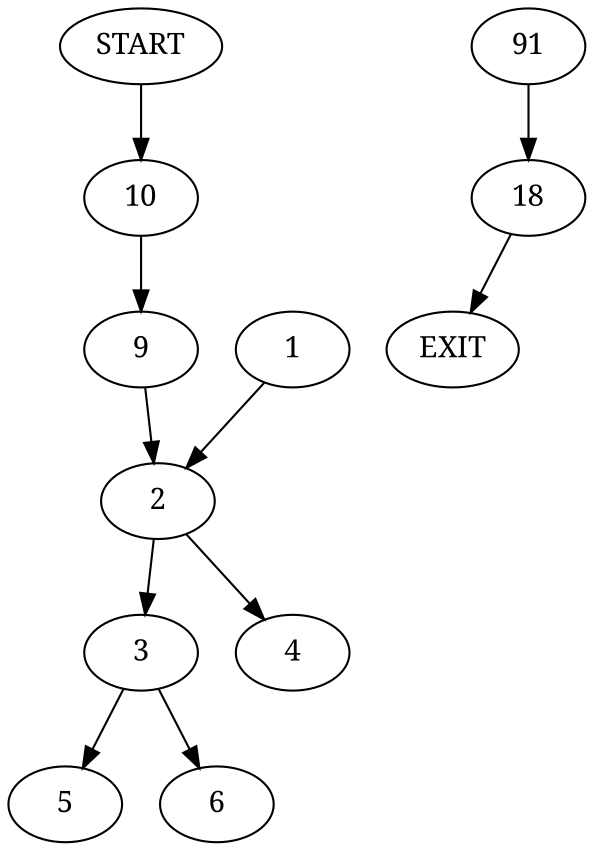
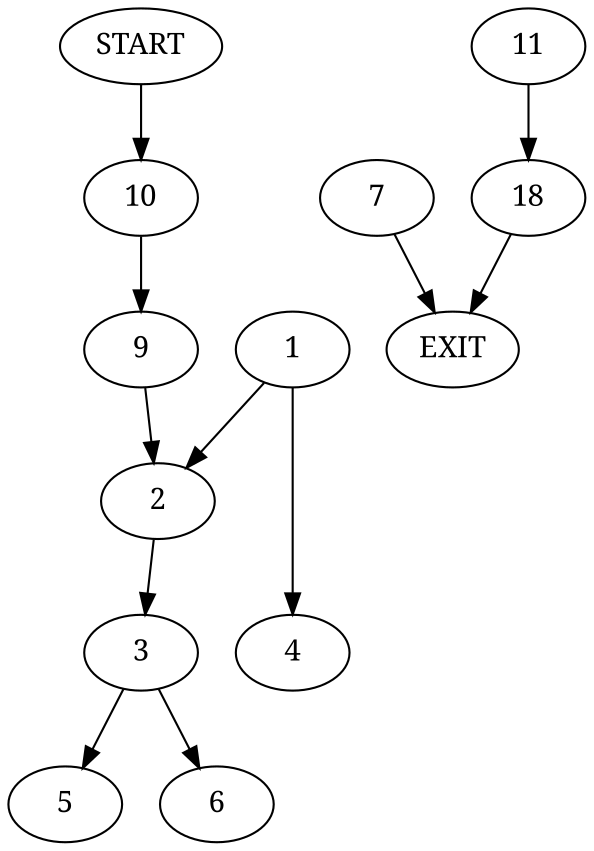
node "91": label "91" -> "11"
node "7": added
edge "2" -> "4": now "1" -> "4"
